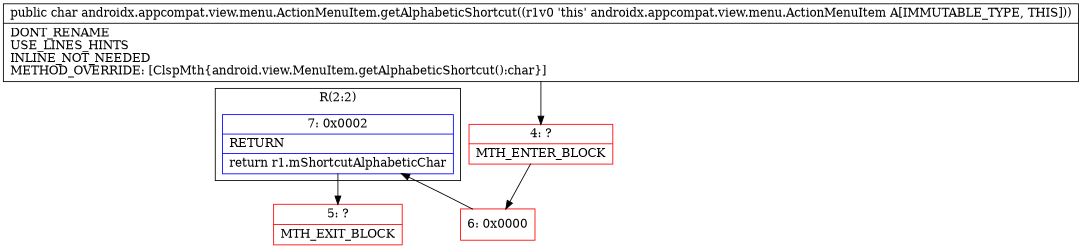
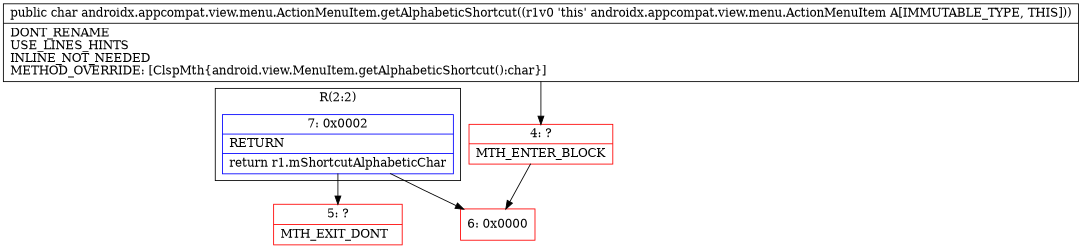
edge "6: 0x0000" -> "7: 0x0002": reversed
node "5: ?": text "MTH_EXIT_BLOCK" -> "MTH_EXIT_DONT"
